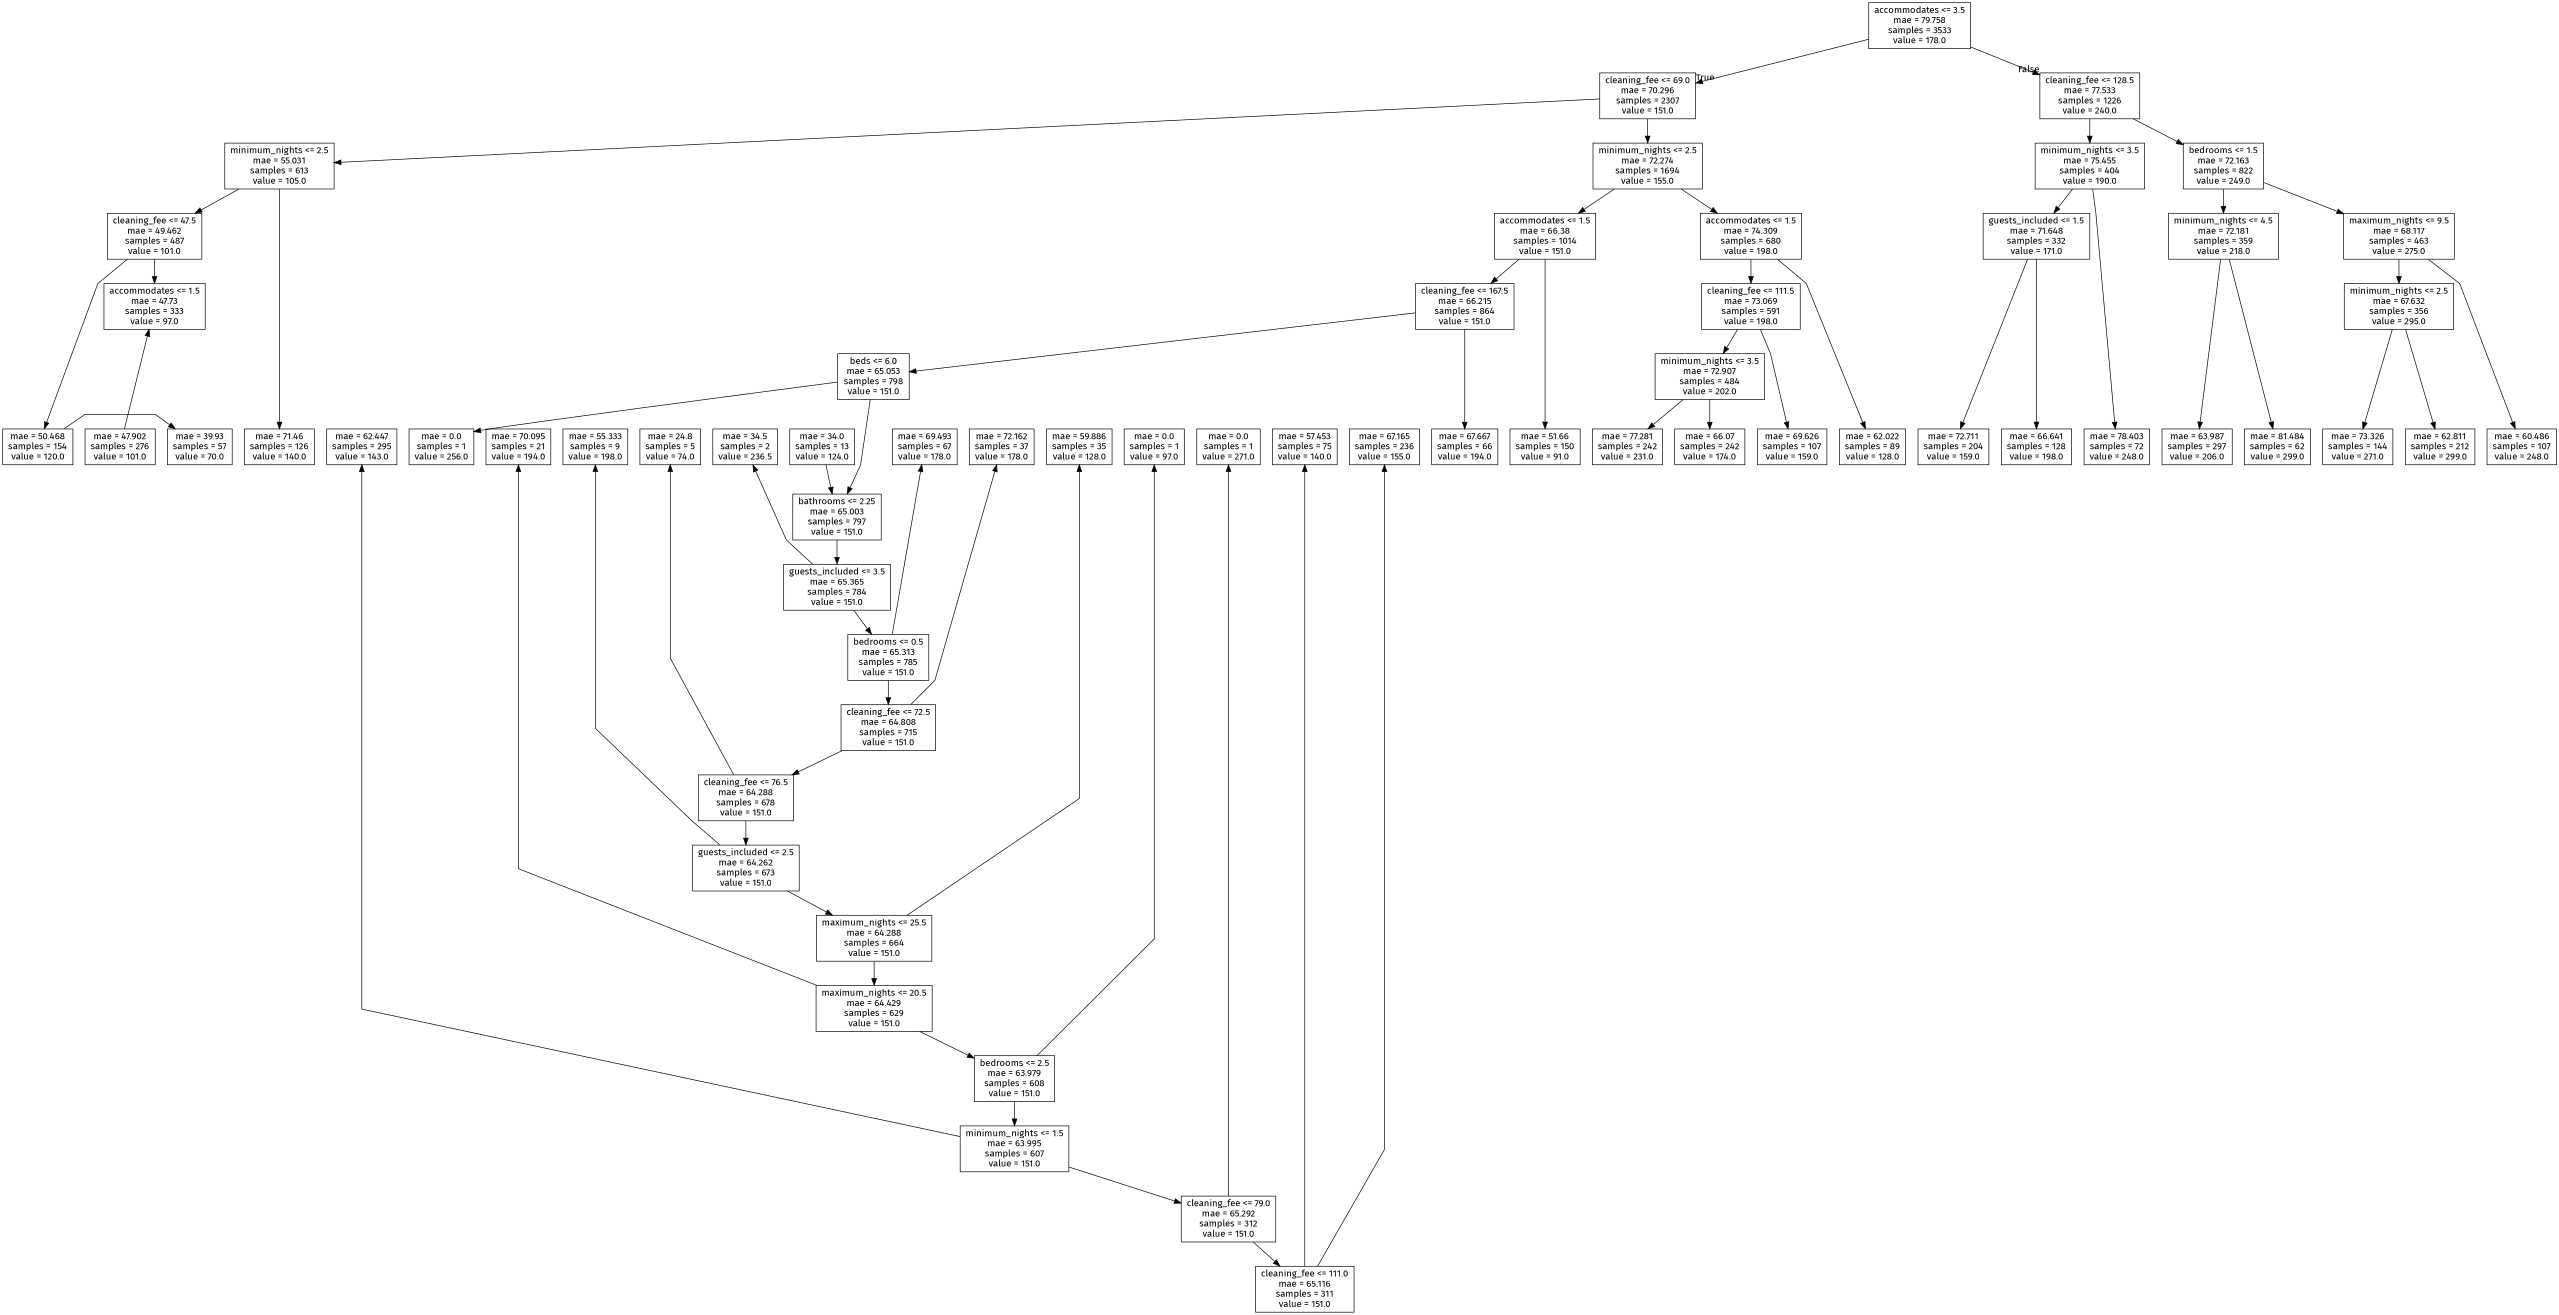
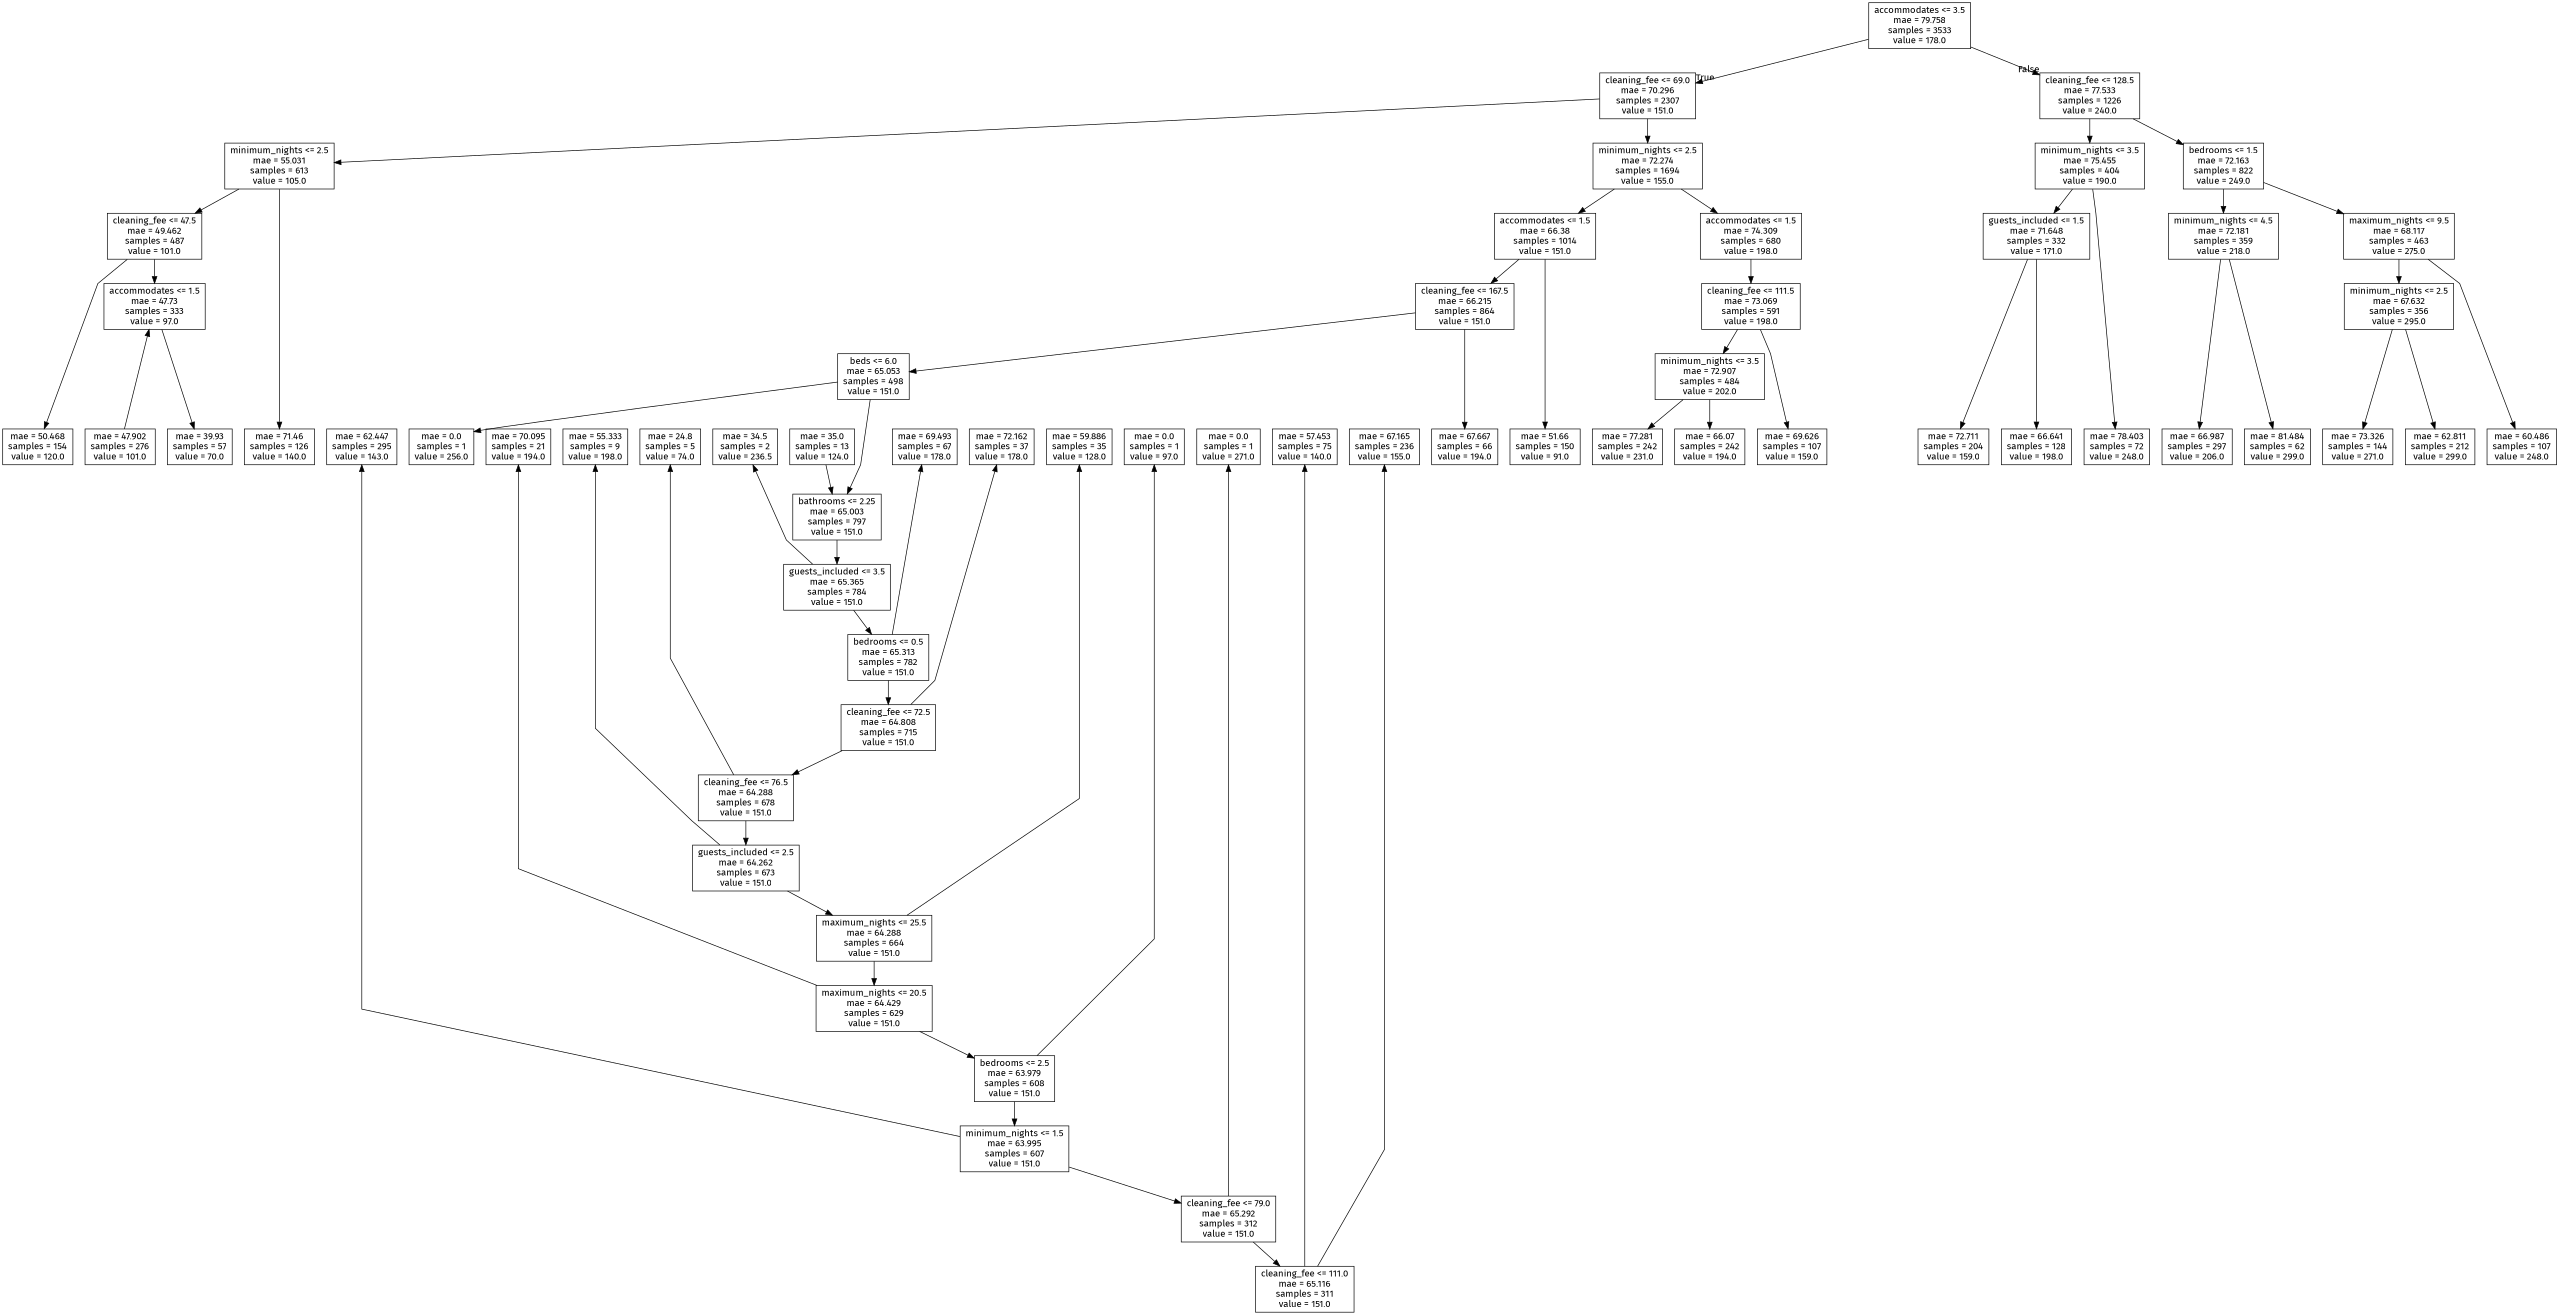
node "beds <= 6.0 mae = 65.053 samples = 798 value = 151.0": label "beds <= 6.0 mae = 65.053 samples = 798 value = 151.0" -> "beds <= 6.0 mae = 65.053 samples = 498 value = 151.0"
edge "mae = 50.468 samples = 154 value = 120.0" -> "mae = 39.93 samples = 57 value = 70.0": now "accommodates <= 1.5 mae = 47.73 samples = 333 value = 97.0" -> "mae = 39.93 samples = 57 value = 70.0"
node "mae = 34.0 samples = 13 value = 124.0": label "mae = 34.0 samples = 13 value = 124.0" -> "mae = 35.0 samples = 13 value = 124.0"
node "mae = 66.07 samples = 242 value = 174.0": label "mae = 66.07 samples = 242 value = 174.0" -> "mae = 66.07 samples = 242 value = 194.0"
node "mae = 62.022 samples = 89 value = 128.0": removed
node "mae = 63.987 samples = 297 value = 206.0": label "mae = 63.987 samples = 297 value = 206.0" -> "mae = 66.987 samples = 297 value = 206.0"
node "bedrooms <= 0.5 mae = 65.313 samples = 785 value = 151.0": label "bedrooms <= 0.5 mae = 65.313 samples = 785 value = 151.0" -> "bedrooms <= 0.5 mae = 65.313 samples = 782 value = 151.0"
